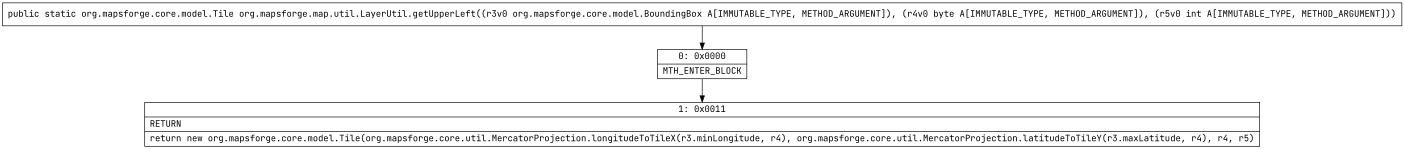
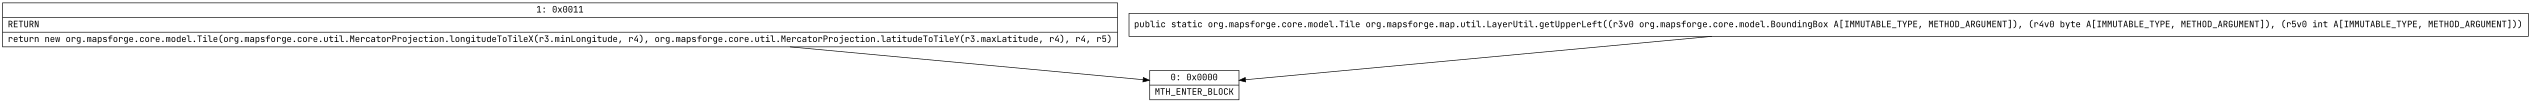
edge "0: 0x0000" -> "1: 0x0011": reversed
